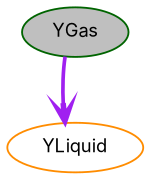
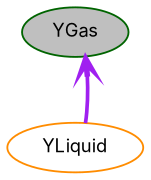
edge "YGas" -> "YLiquid": reversed
